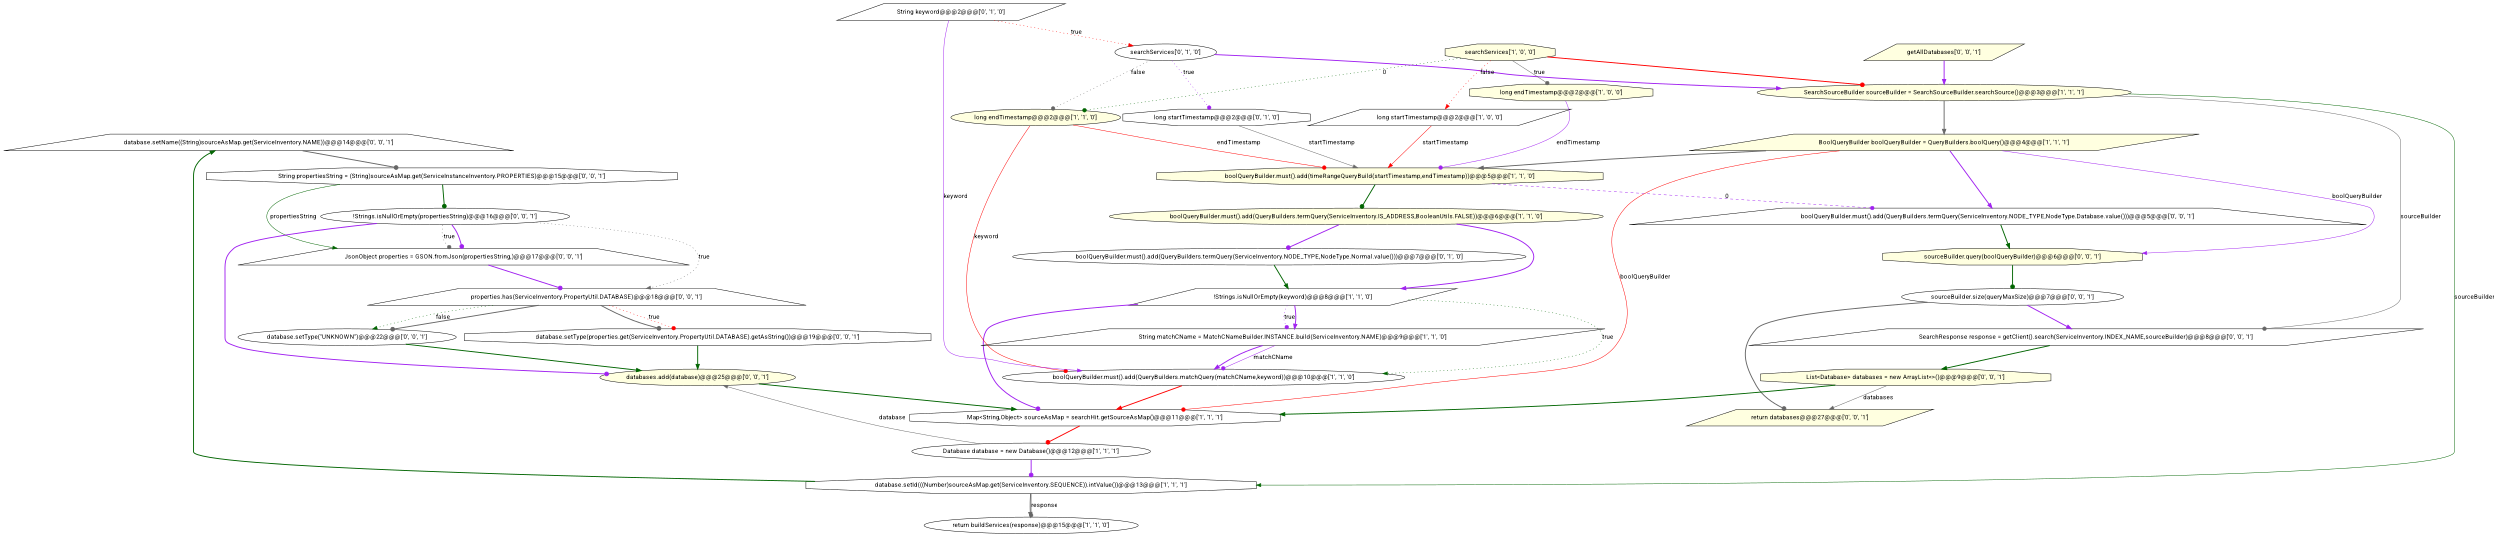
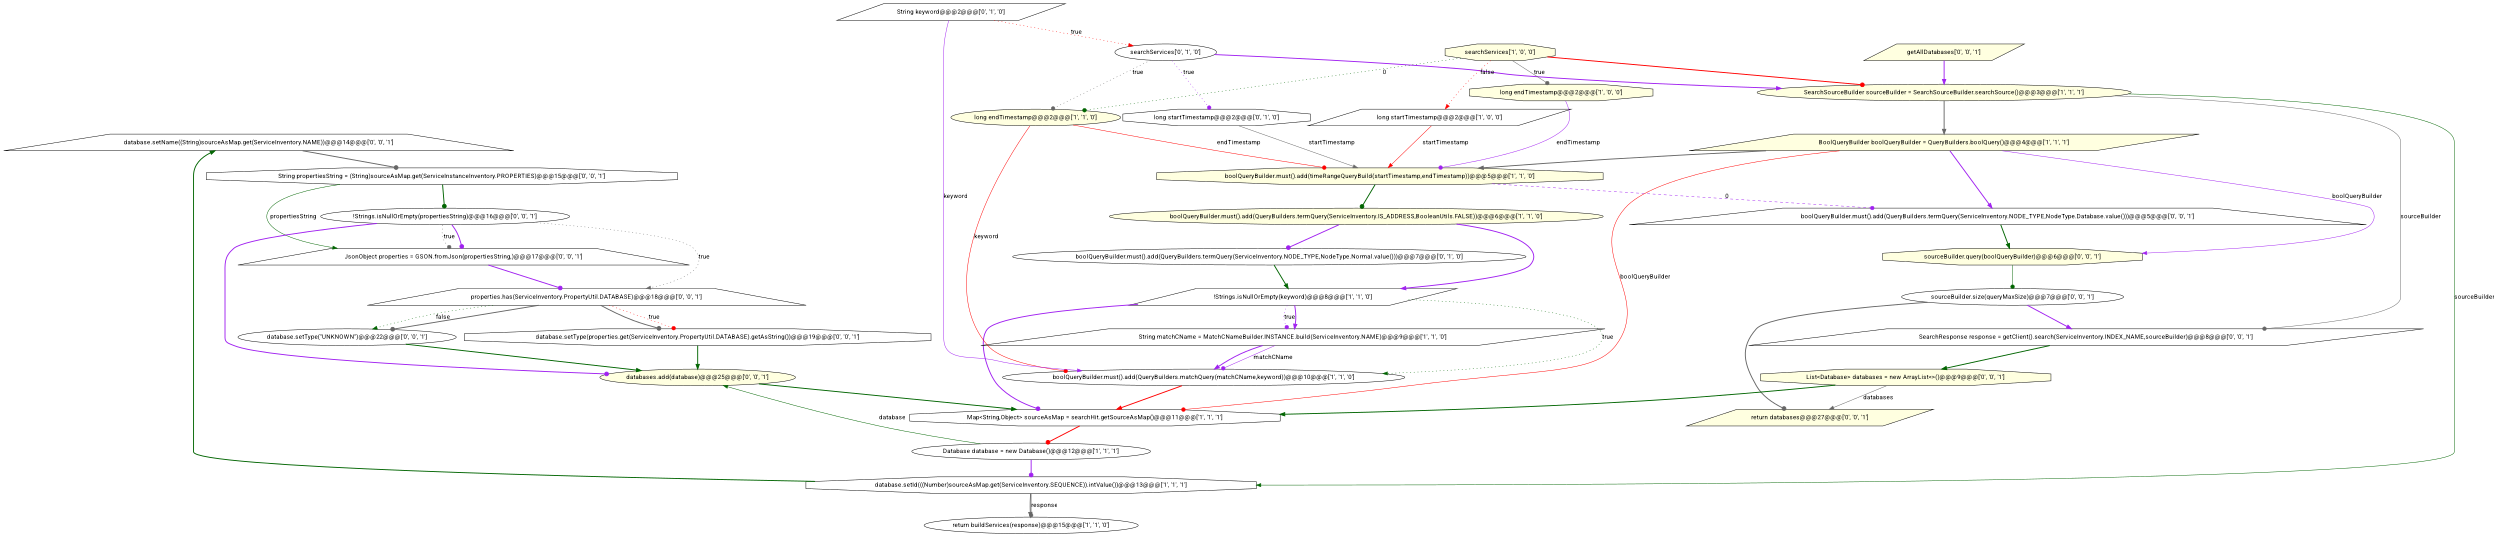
edge "searchServices['0', '1', '0']" -> "long endTimestamp@@@2@@@['1', '1', '0']": label "false" -> "true"
edge "sourceBuilder.query(boolQueryBuilder)@@@6@@@['0', '0', '1']" -> "sourceBuilder.size(queryMaxSize)@@@7@@@['0', '0', '1']": style bold -> solid
edge "Database database = new Database()@@@12@@@['1', '1', '1']" -> "databases.add(database)@@@25@@@['0', '0', '1']": color gray40 -> darkgreen
